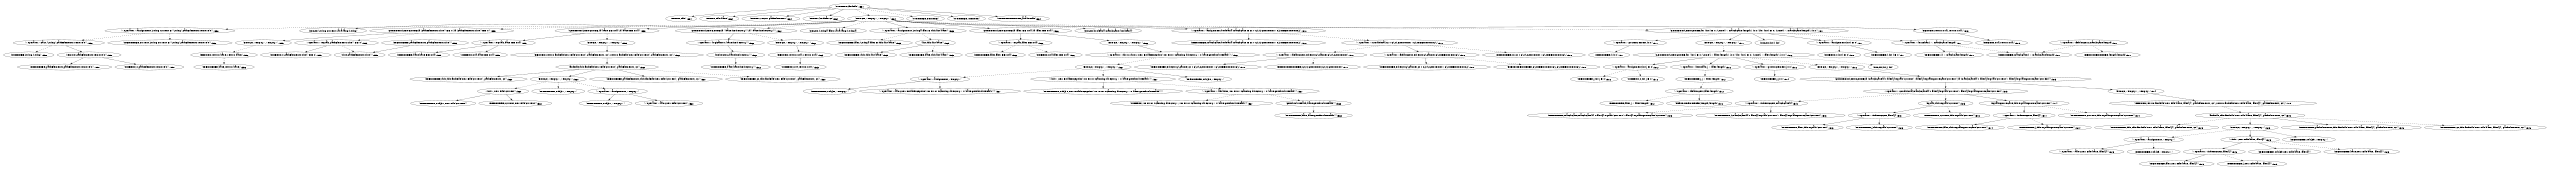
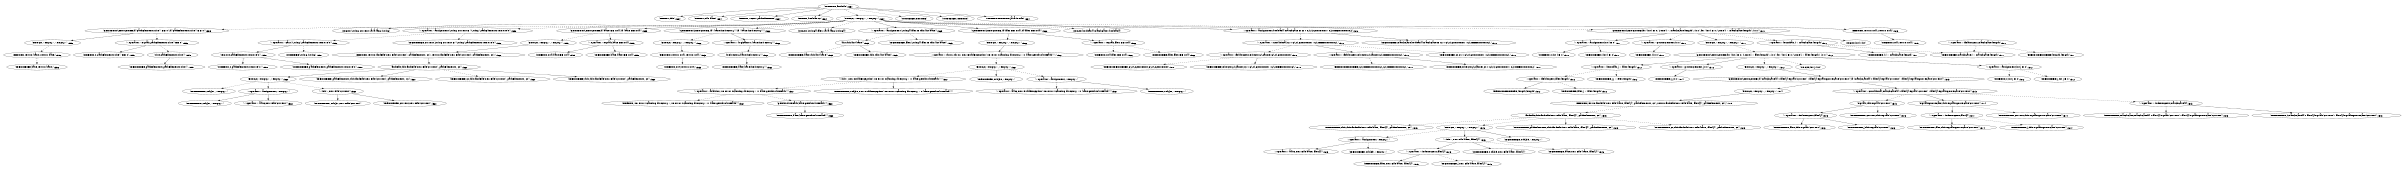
edge "(IDENTIFIER,pathElements,pathElements.size())" -> "(size,pathElements.size())": reversed
edge "(IDENTIFIER,j,j < files.length)" -> "(<operator>.fieldAccess,files.length)": now "(<operator>.lessThan,j < files.length)" -> "(<operator>.fieldAccess,files.length)"
